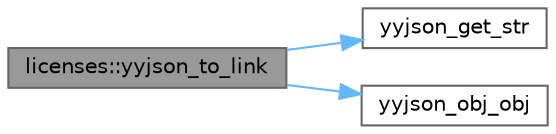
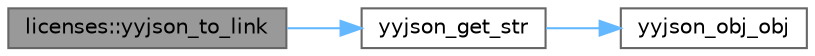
edge "licenses::yyjson_to_link" -> "yyjson_obj_obj": now "yyjson_get_str" -> "yyjson_obj_obj"
